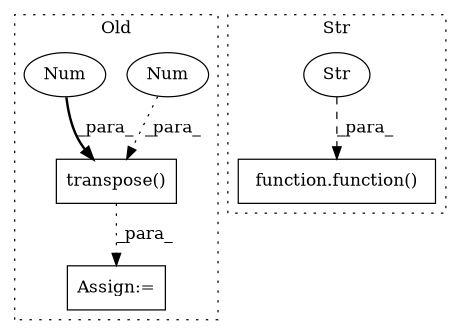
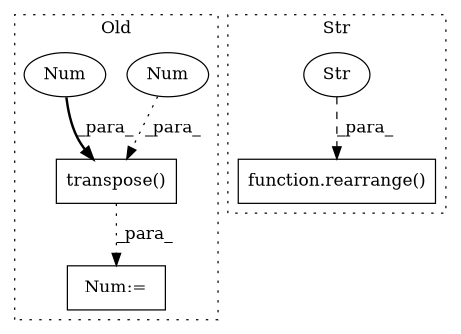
node "function.function()": label "function.function()" -> "function.rearrange()"
node "Assign:=": label "Assign:=" -> "Num:="
